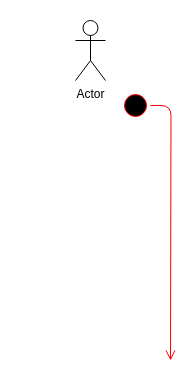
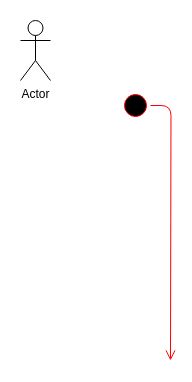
node "Actor": moved (91, 51) -> (36, 51)
